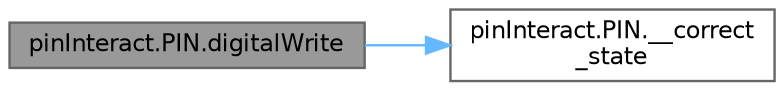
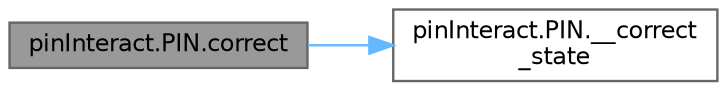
node "pinInteract.PIN.digitalWrite": label "pinInteract.PIN.digitalWrite" -> "pinInteract.PIN.correct"
